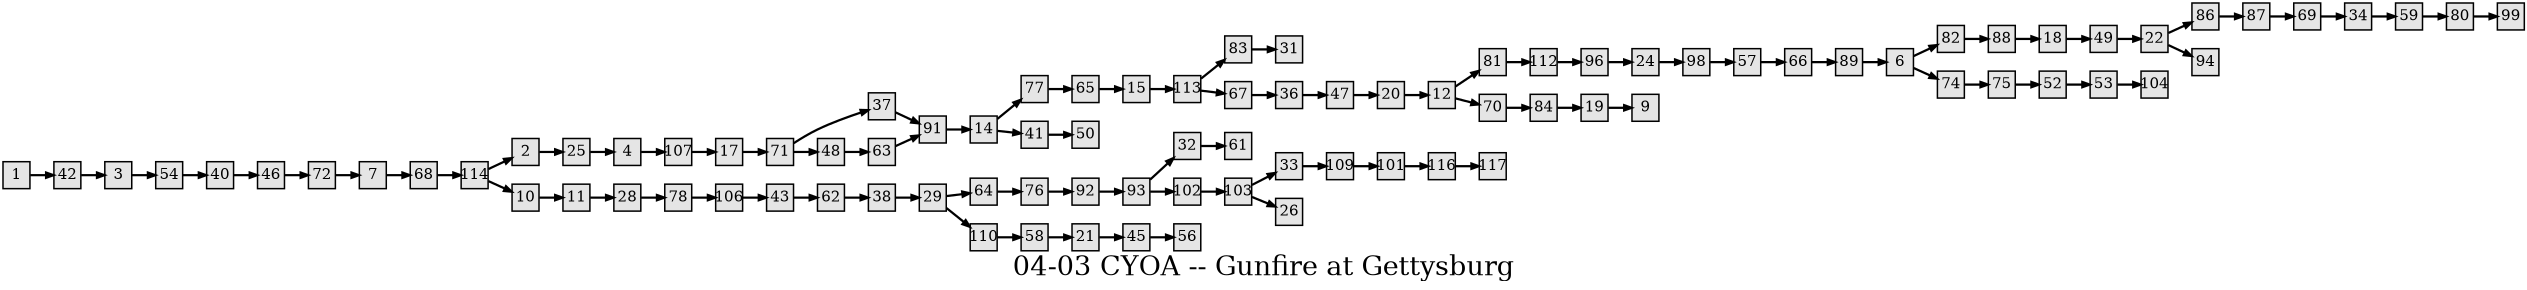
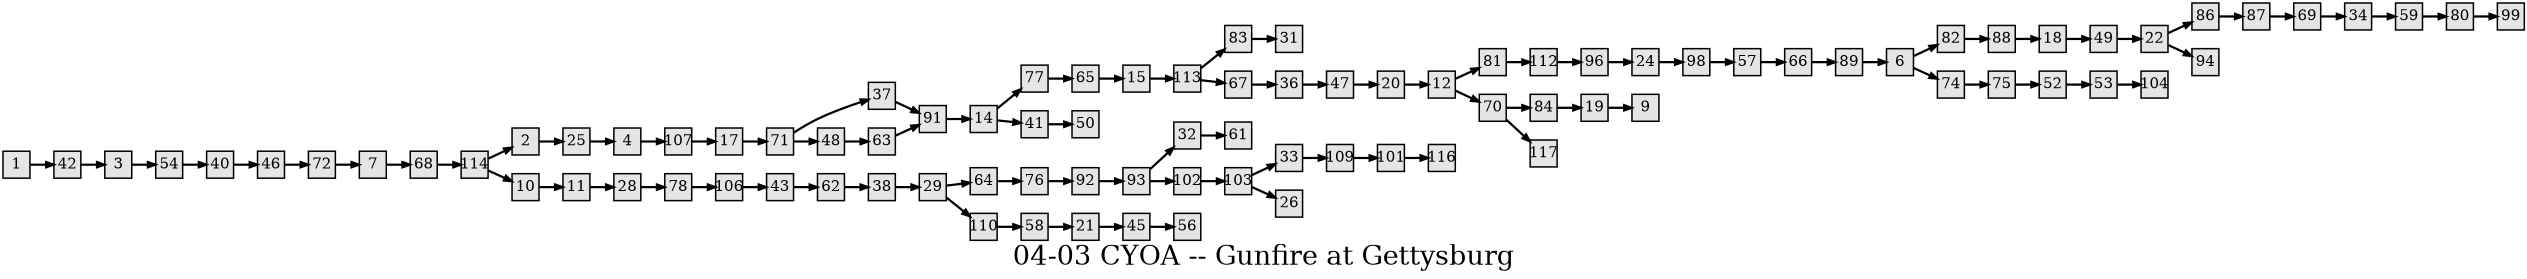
edge "116" -> "117": now "70" -> "117"
